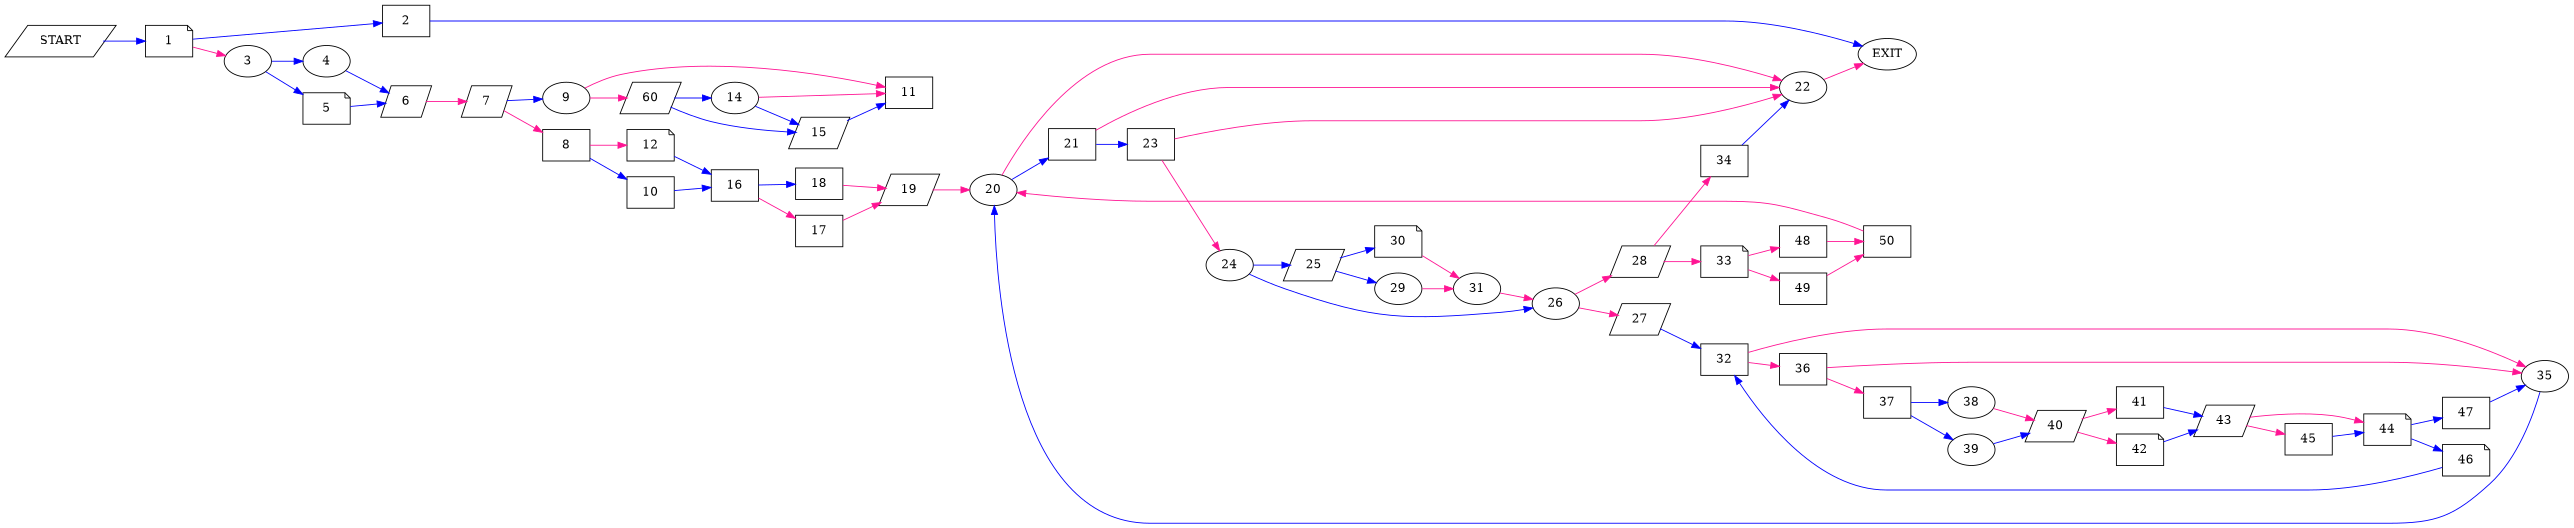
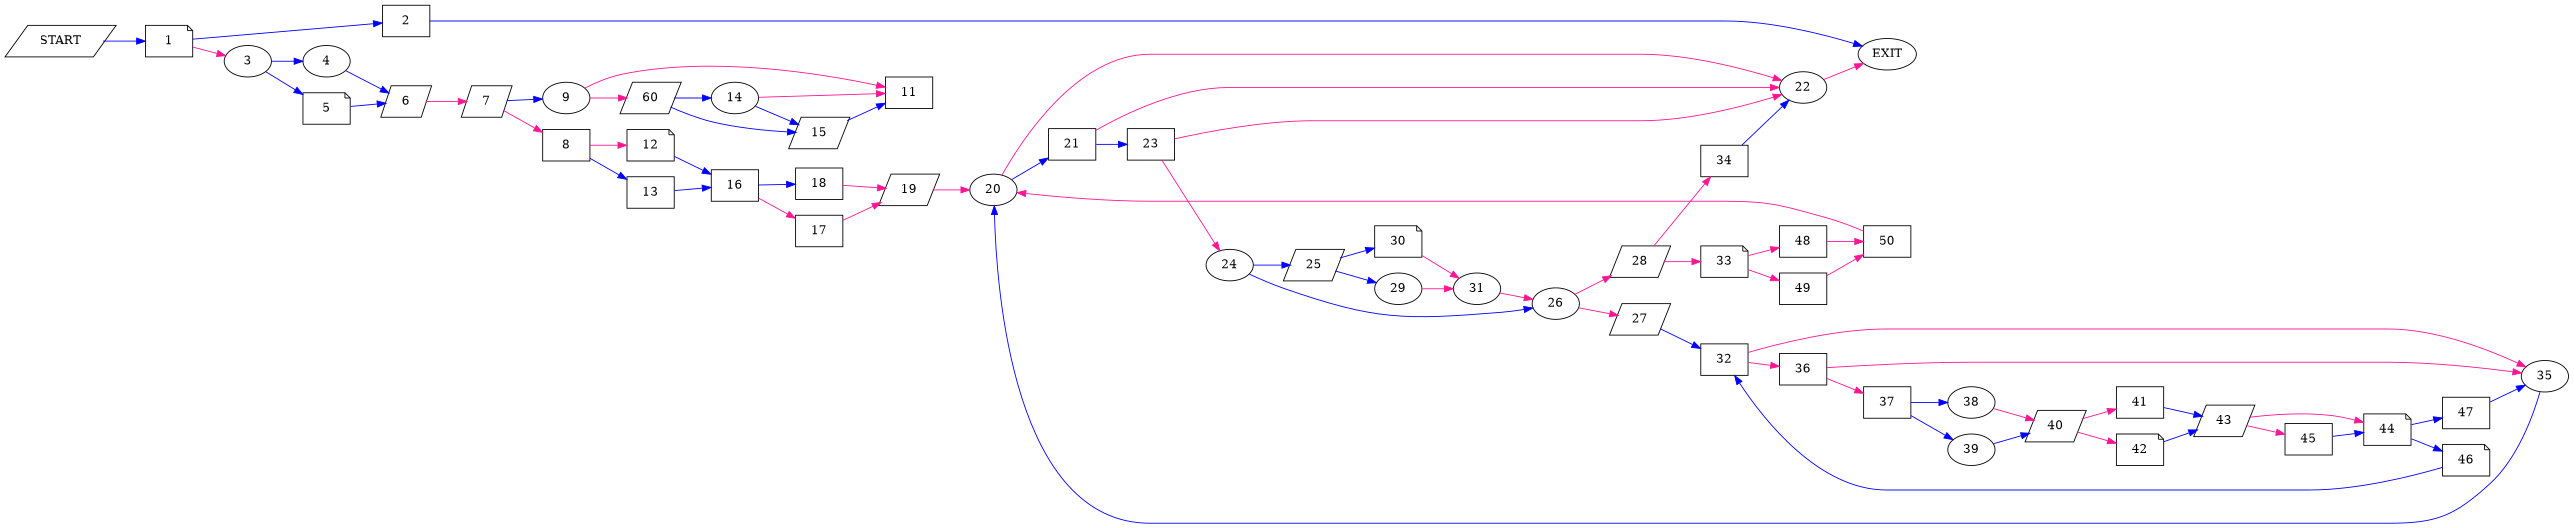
node "10": label "10" -> "13"
